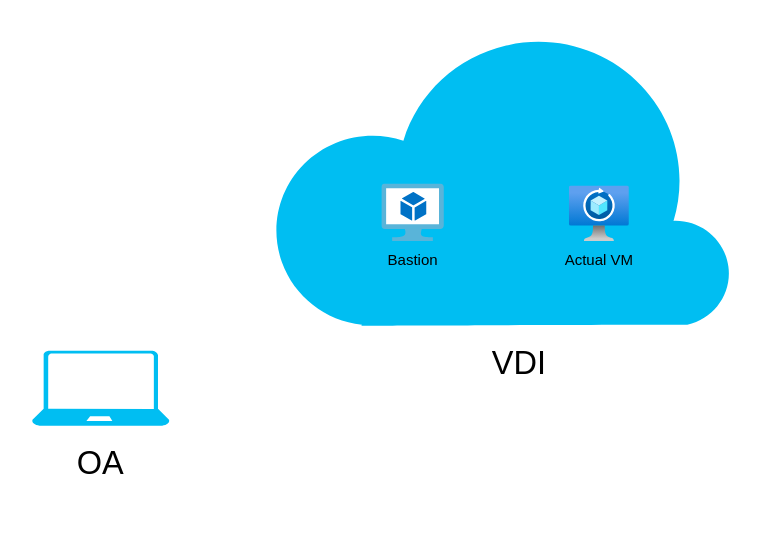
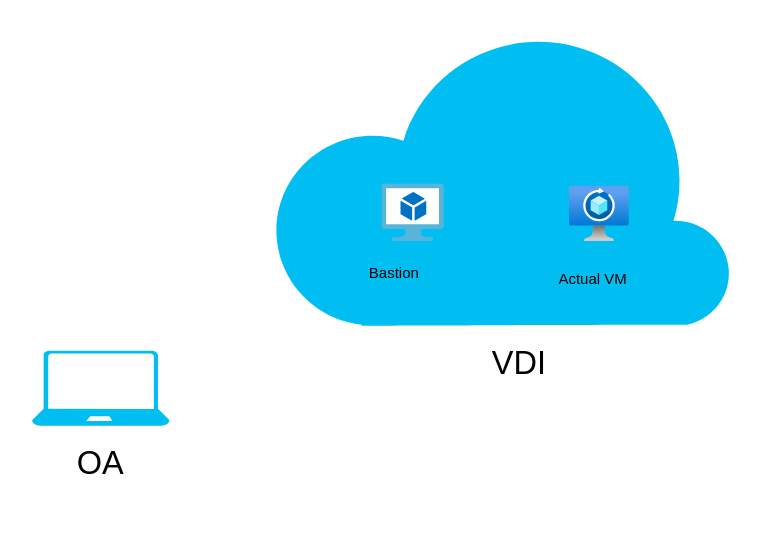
node "Bastion": moved (413, 260) -> (394, 273)
node "Actual VM": moved (599, 260) -> (593, 279)
